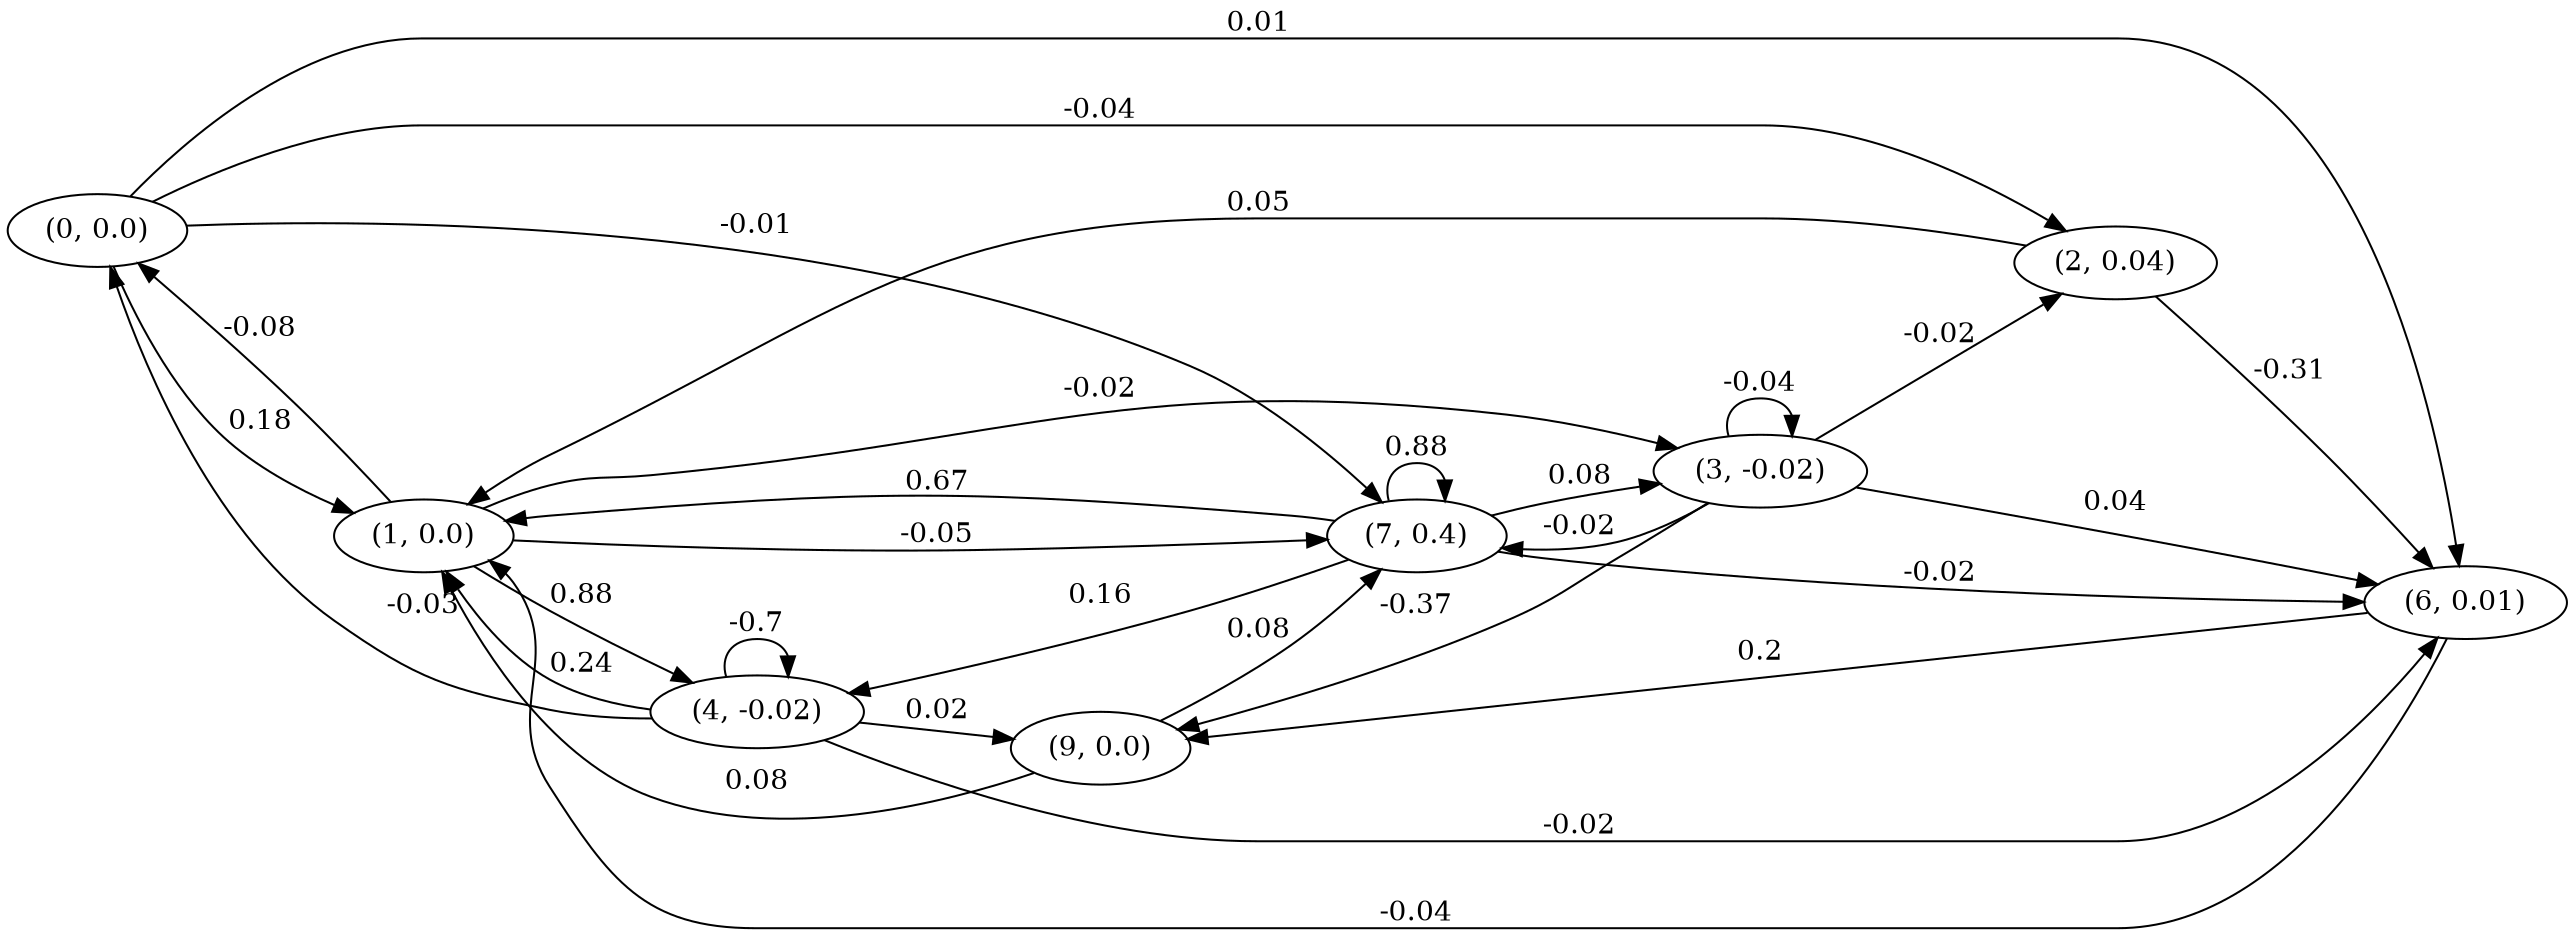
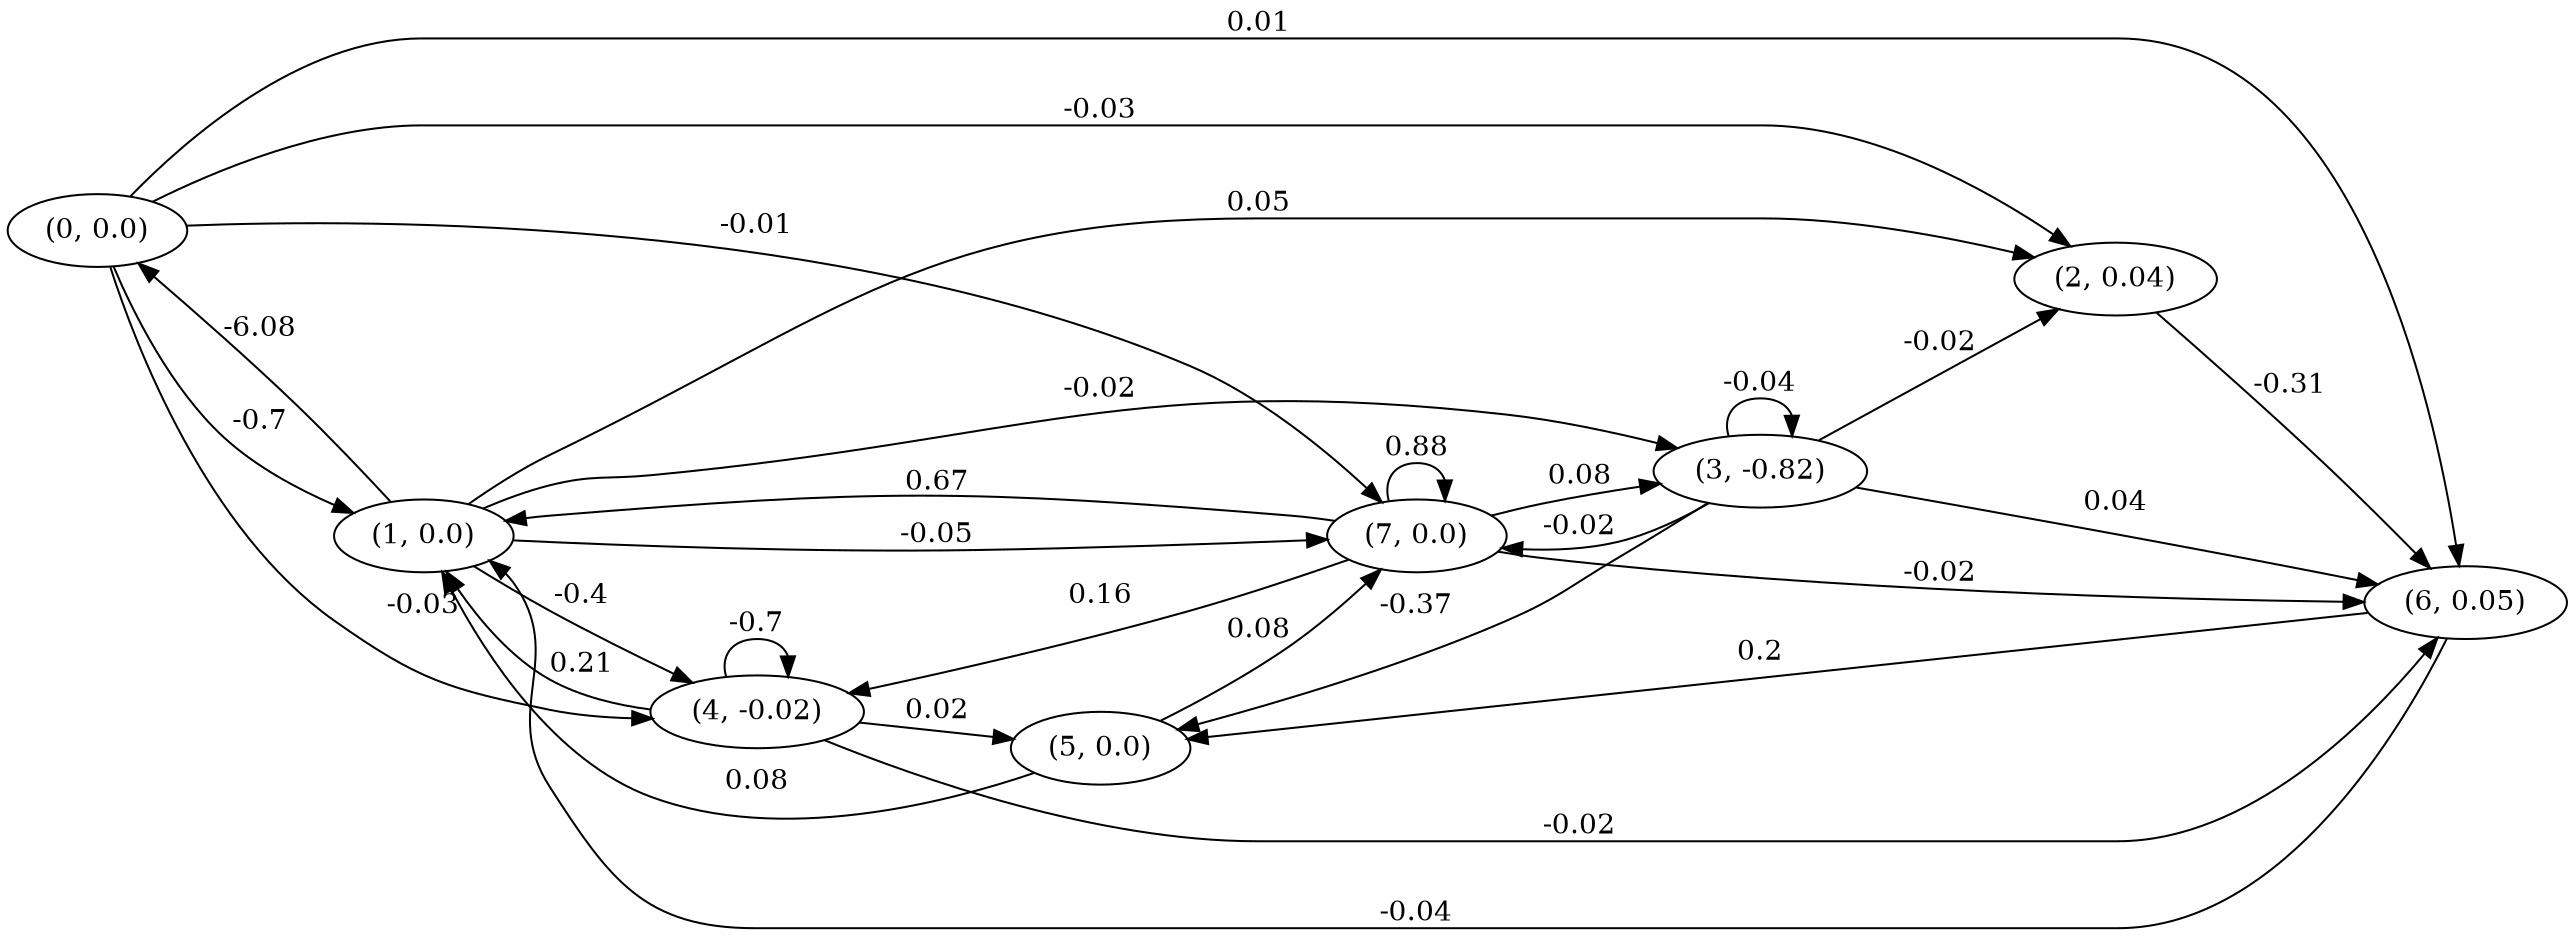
edge "(0, 0.0)" -> "(2, 0.04)": label "-0.04" -> "-0.03"
edge "(2, 0.04)" -> "(1, 0.0)": reversed
edge "(1, 0.0)" -> "(0, 0.0)": label "-0.08" -> "-6.08"
edge "(0, 0.0)" -> "(1, 0.0)": label "0.18" -> "-0.7"
node "(3, -0.02)": label "(3, -0.02)" -> "(3, -0.82)"
node "(7, 0.4)": label "(7, 0.4)" -> "(7, 0.0)"
edge "(1, 0.0)" -> "(4, -0.02)": label "0.88" -> "-0.4"
edge "(4, -0.02)" -> "(0, 0.0)": reversed
node "(6, 0.01)": label "(6, 0.01)" -> "(6, 0.05)"
edge "(4, -0.02)" -> "(1, 0.0)": label "0.24" -> "0.21"
node "(9, 0.0)": label "(9, 0.0)" -> "(5, 0.0)"
